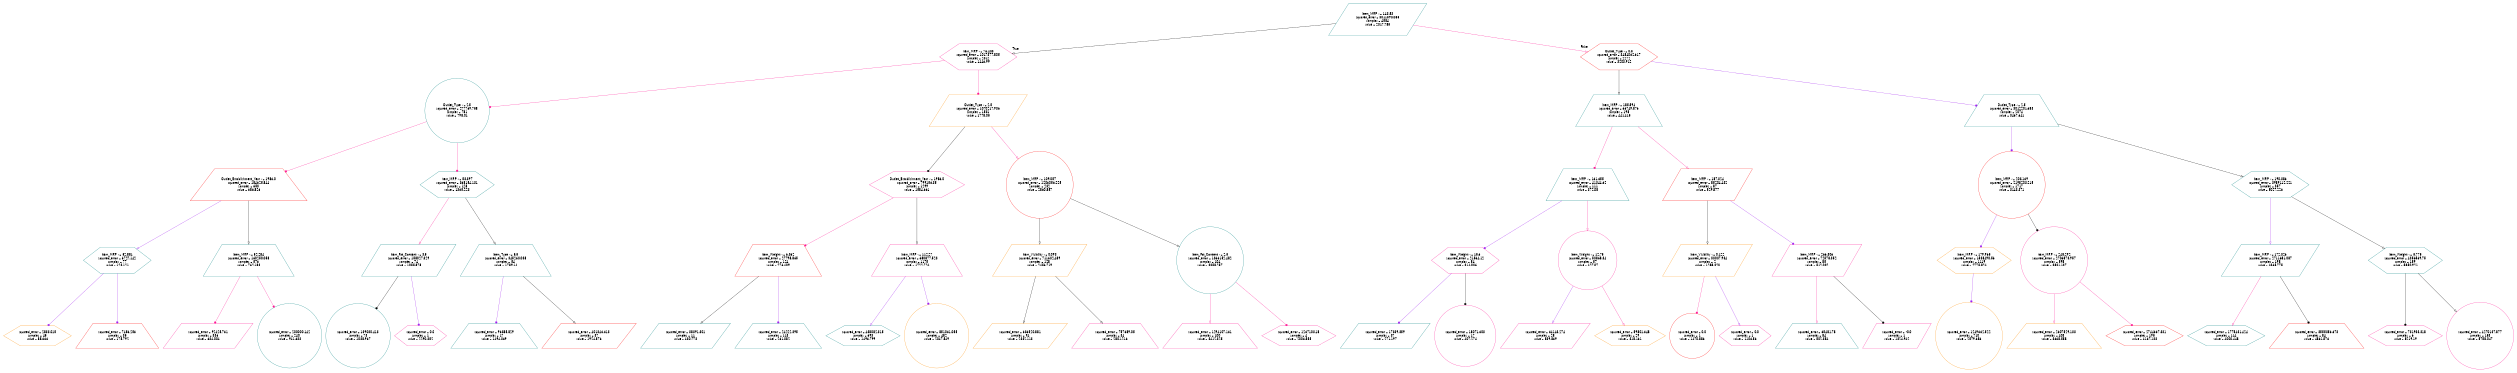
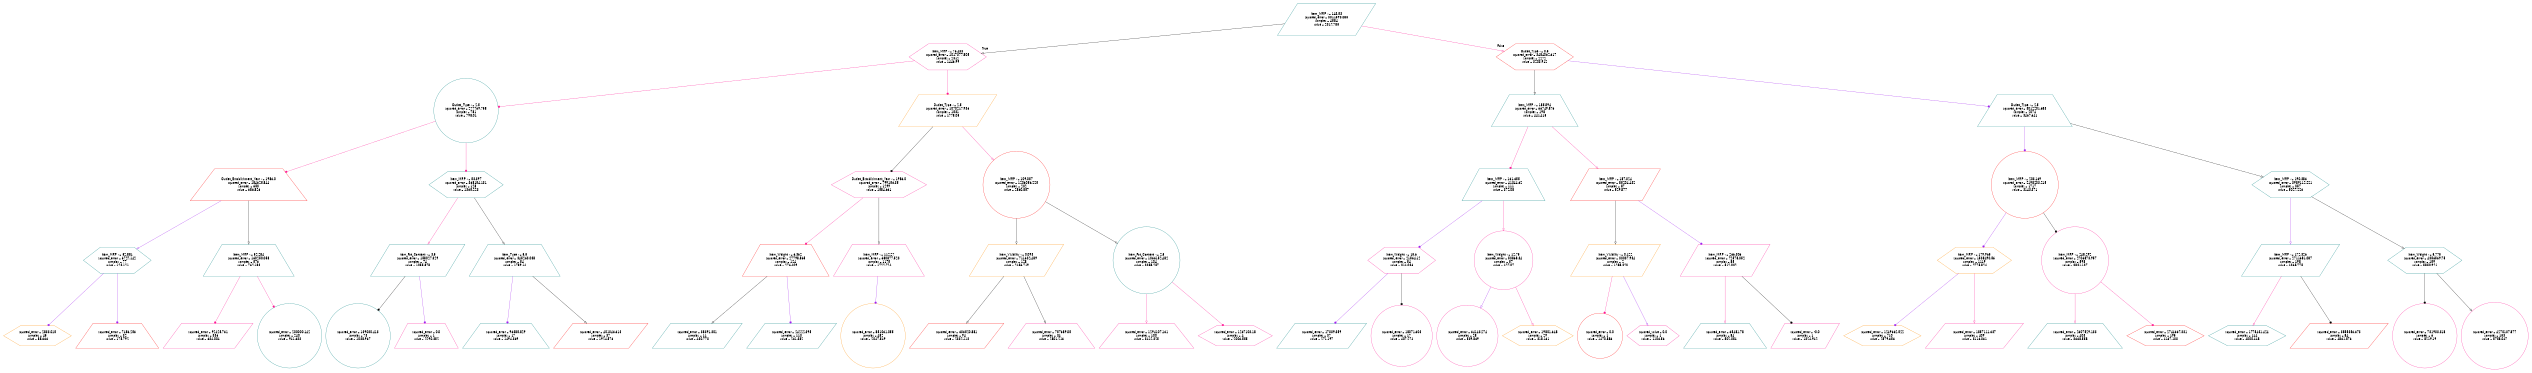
node "squared_error = 7456.256 samples = 35 value = 175.792": label "squared_error = 7456.256 samples = 35 value = 175.792" -> "squared_error = 7456.256 samples = 32 value = 175.792"
node "squared_error = 0.0 samples = 1 value = 2290.352": shape hexagon -> trapezium
node "squared_error = 24222.395 samples = 113 value = 261.382": shape trapezium -> parallelogram
node "squared_error = 438082.315 samples = 693 value = 1496.799": removed
node "squared_error = 636520.881 samples = 94 value = 2332.113": color darkorange -> red
node "squared_error = 64143.274 samples = 28 value = 539.869": shape parallelogram -> circle
node "squared_error = 59801.648 samples = 29 value = 318.161": label "squared_error = 59801.648 samples = 29 value = 318.161" -> "squared_error = 19801.648 samples = 29 value = 318.161"
node "squared_error = 0.0 samples = 1 value = 1106.56": label "squared_error = 0.0 samples = 1 value = 1106.56" -> "squared_value = 0.0 samples = 1 value = 1106.56"
node "squared_error = 1249662.522 samples = 710 value = 2579.656": shape circle -> hexagon
node "squared_error = 1857111.637 samples = 409 value = 3116.361": added
node "squared_error = 2607529.133 samples = 403 value = 3668.558": color darkorange -> teal
node "squared_error = 3555356.673 samples = 84 value = 4861.576": shape trapezium -> parallelogram
node "squared_error = 731933.318 samples = 6 value = 8219.19": shape hexagon -> circle
